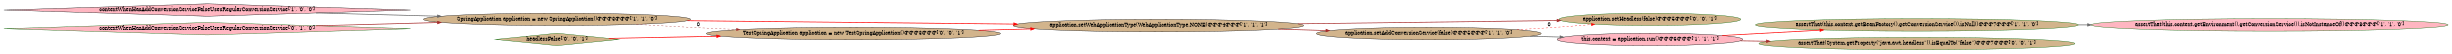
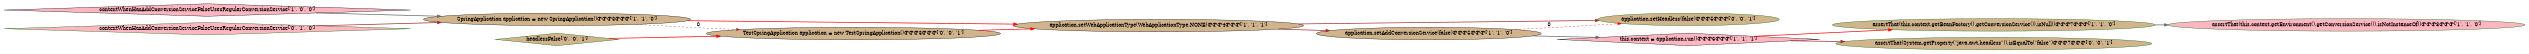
node "this.context = application.run()@@@6@@@['1', '1', '1']": shape ellipse -> diamond
